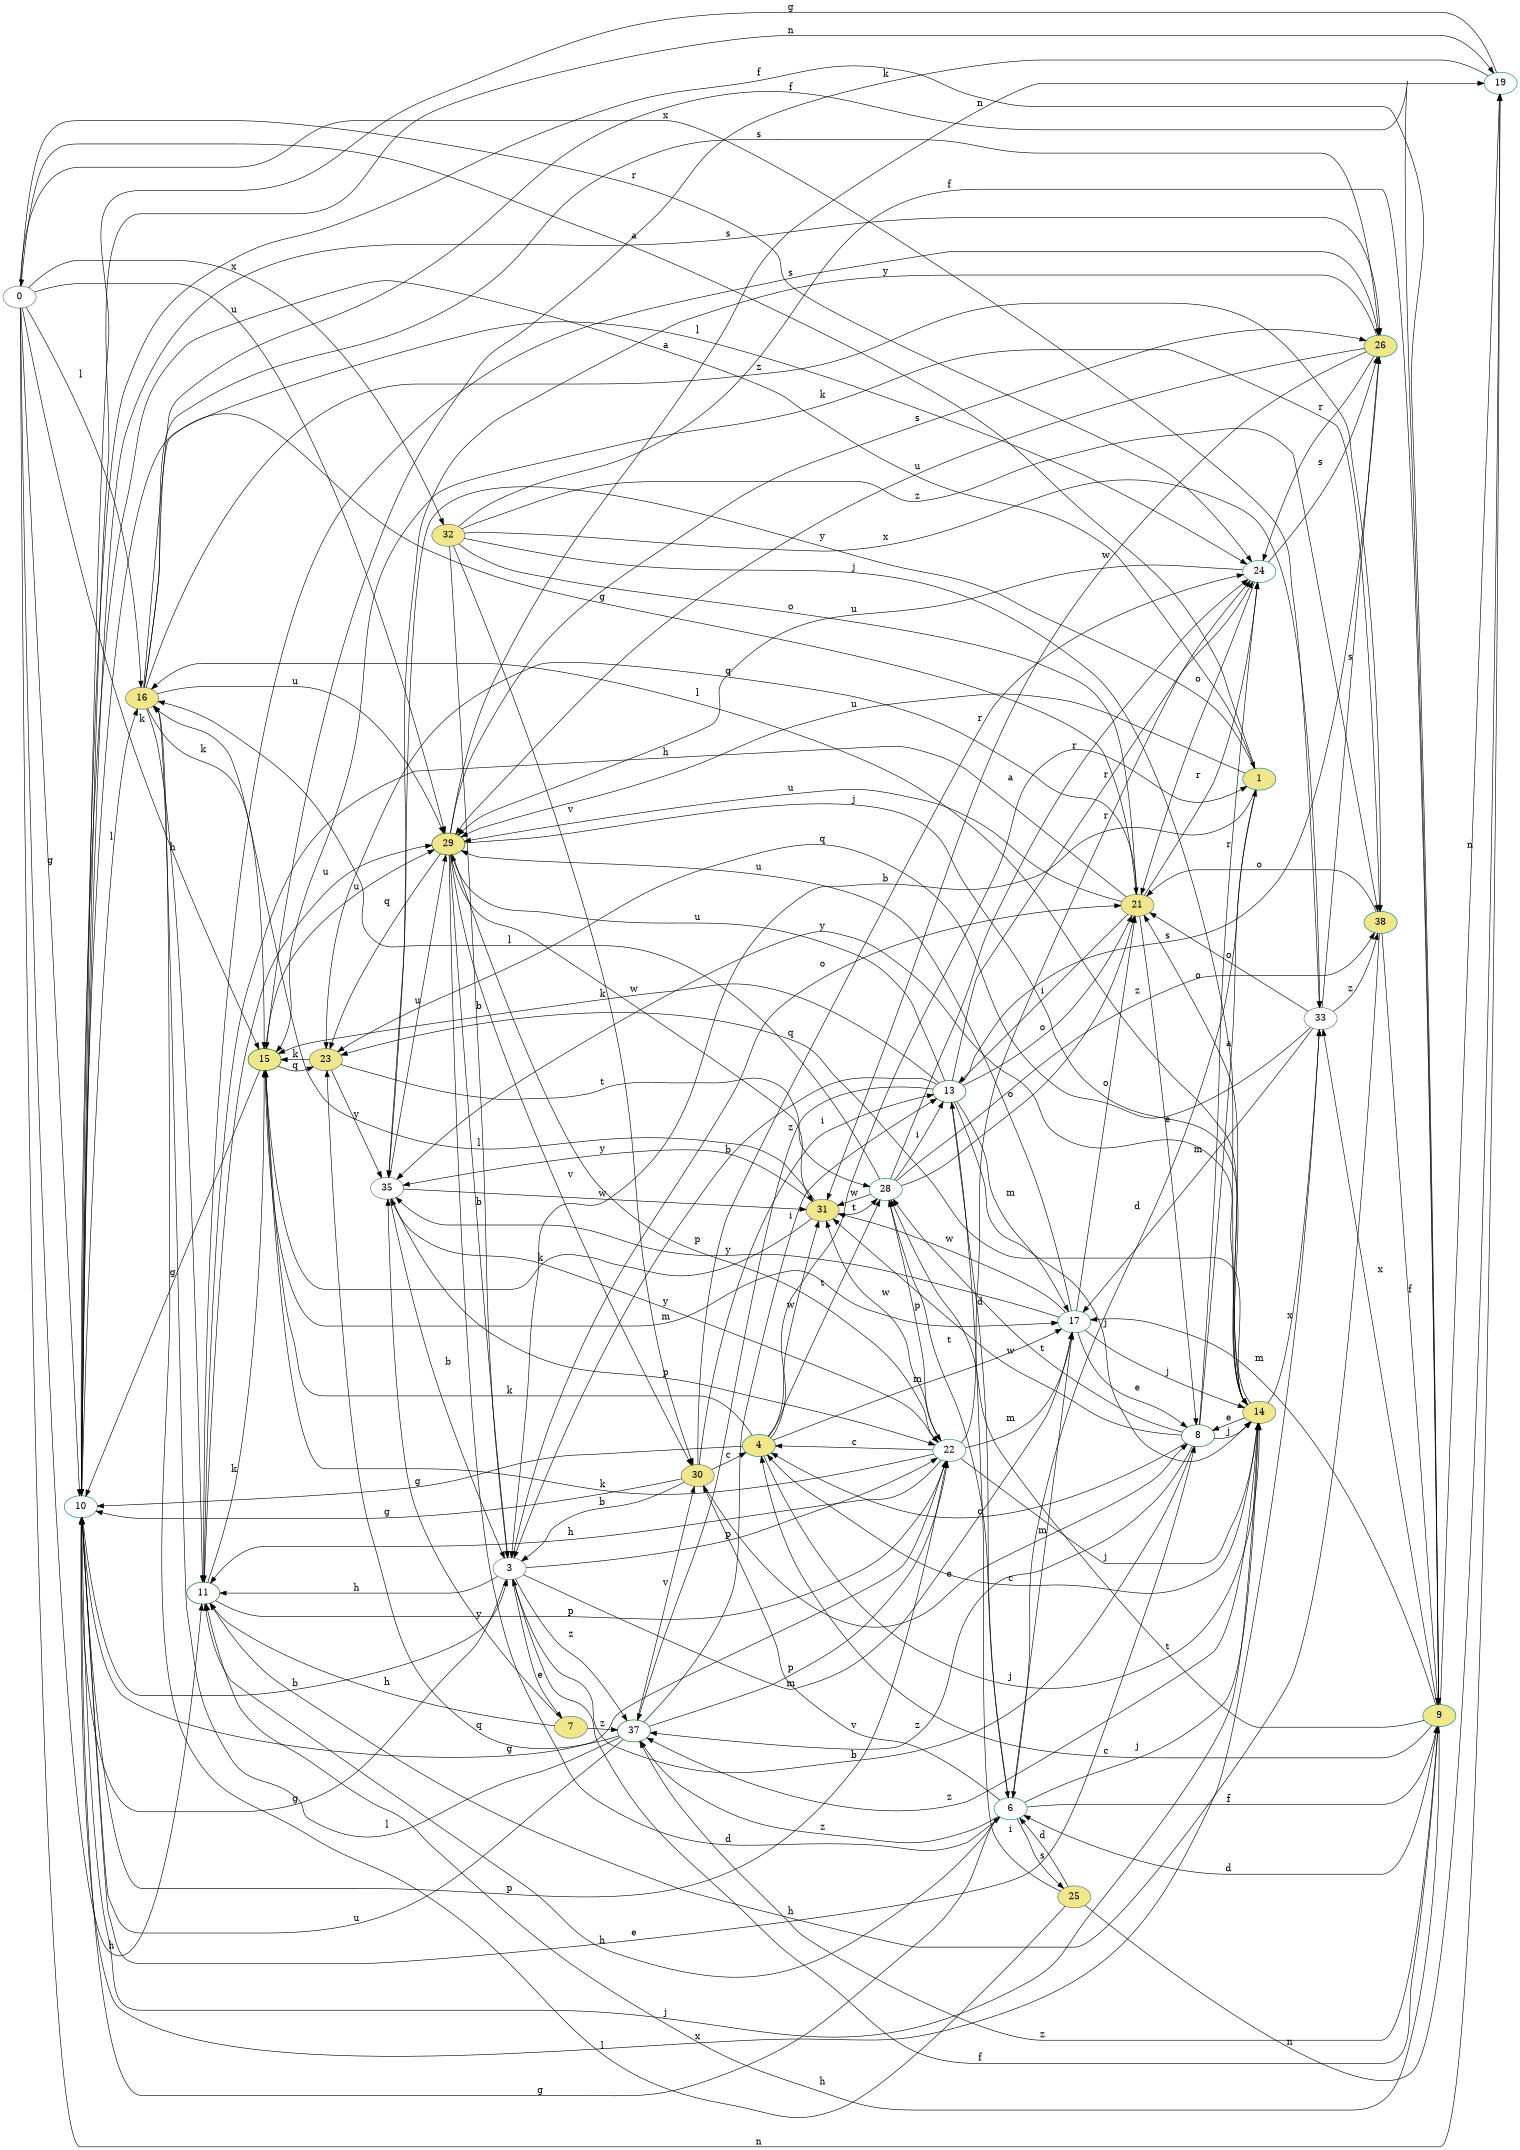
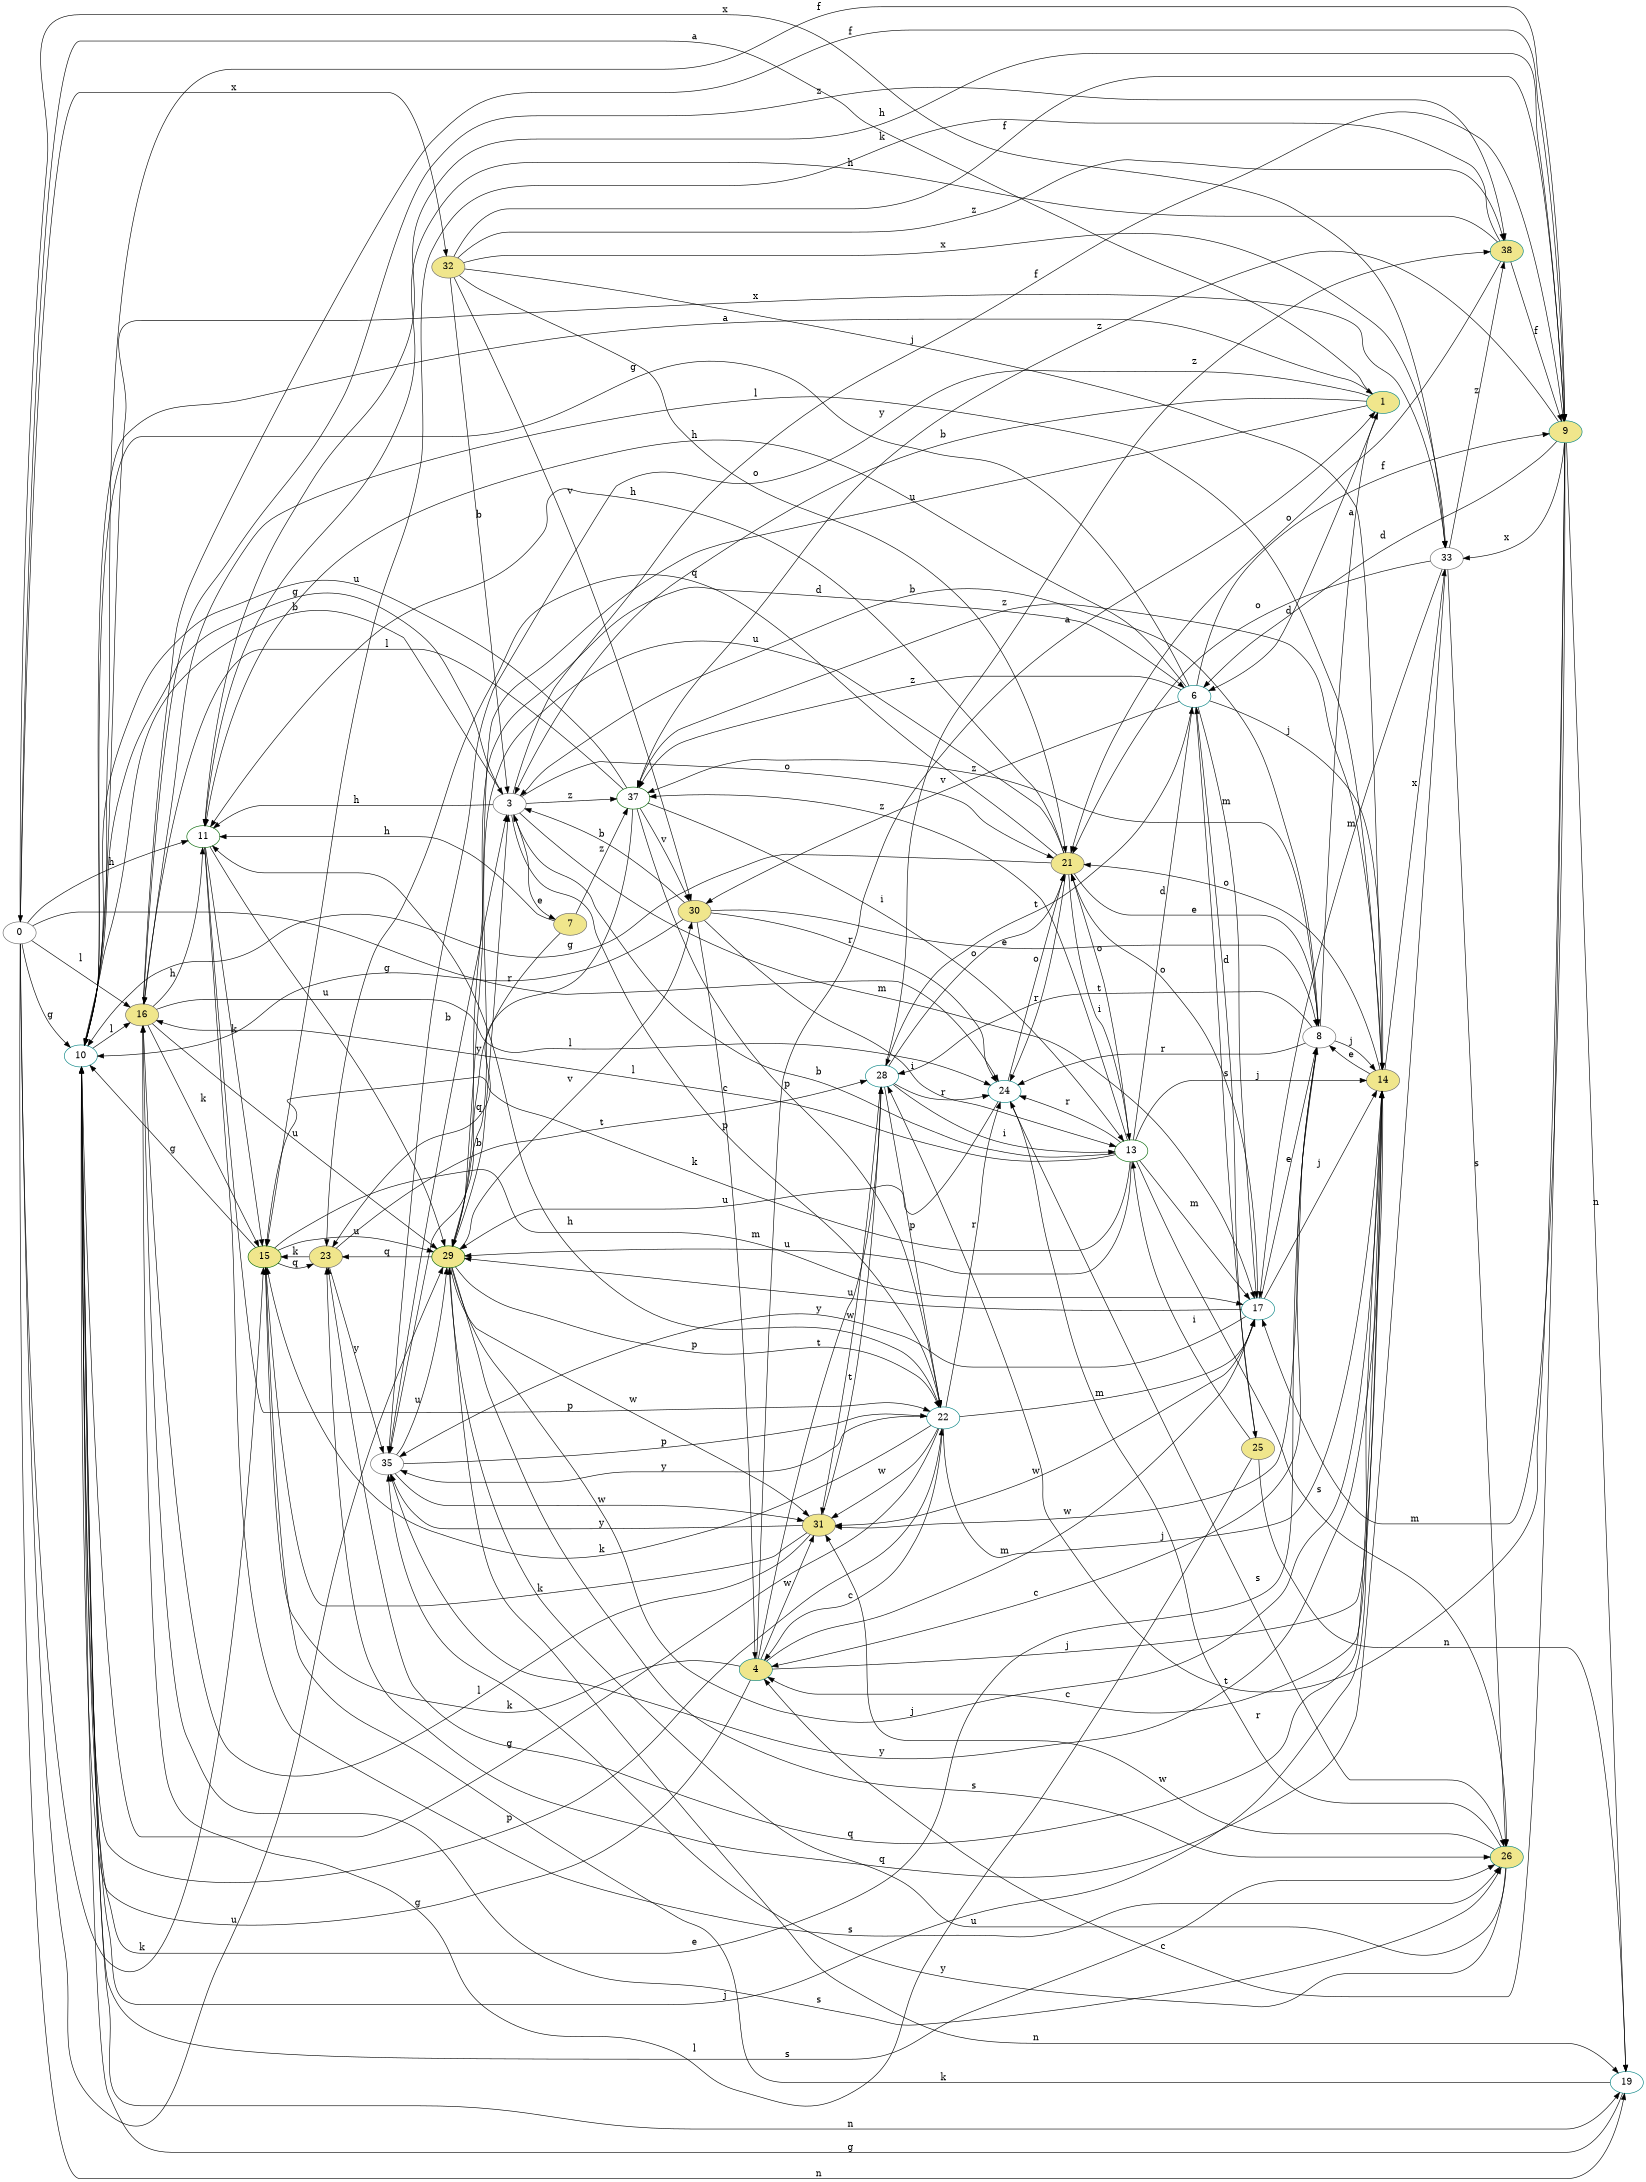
edge "28" -> "16": now "13" -> "16"
node "8": color darkgreen -> gray40
